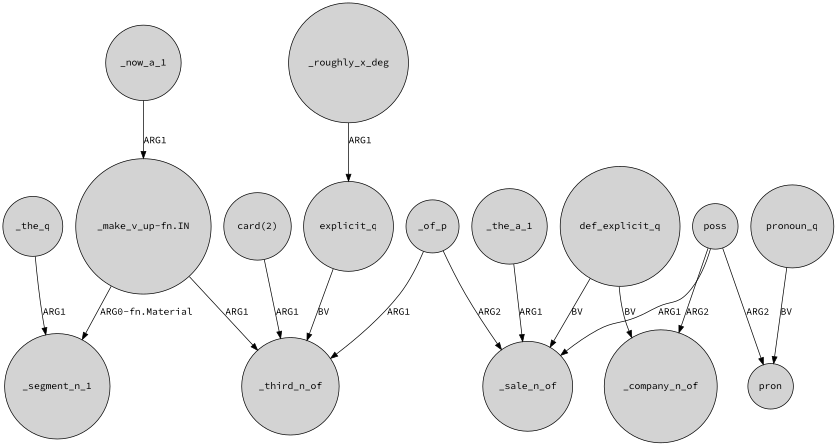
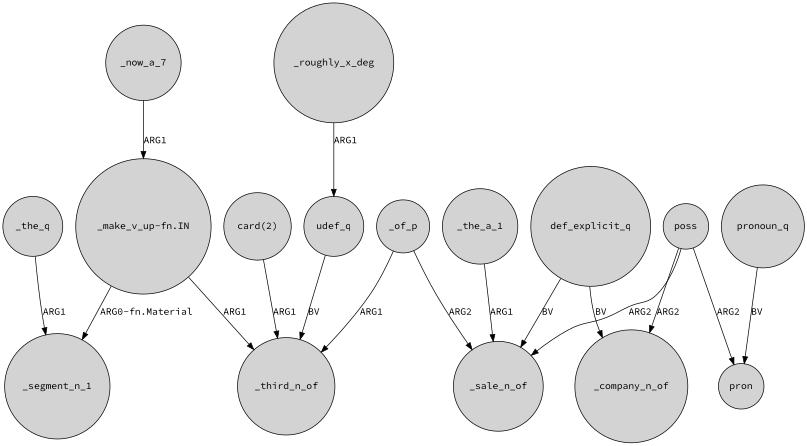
node "_now_a_1": label "_now_a_1" -> "_now_a_7"
node "explicit_q": label "explicit_q" -> "udef_q"
edge "poss" -> "_sale_n_of": label "ARG1" -> "ARG2"
